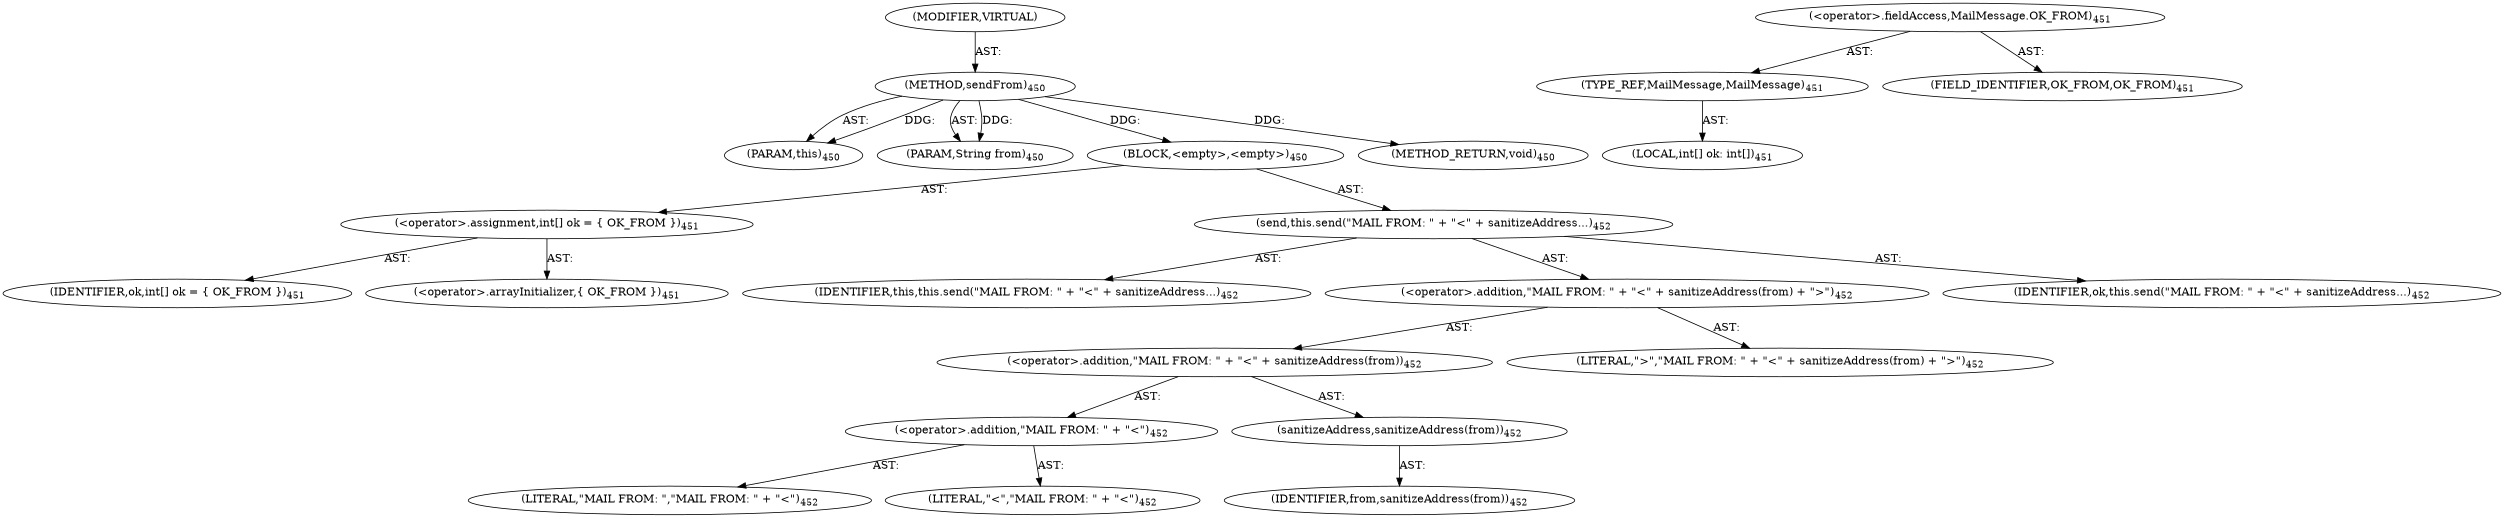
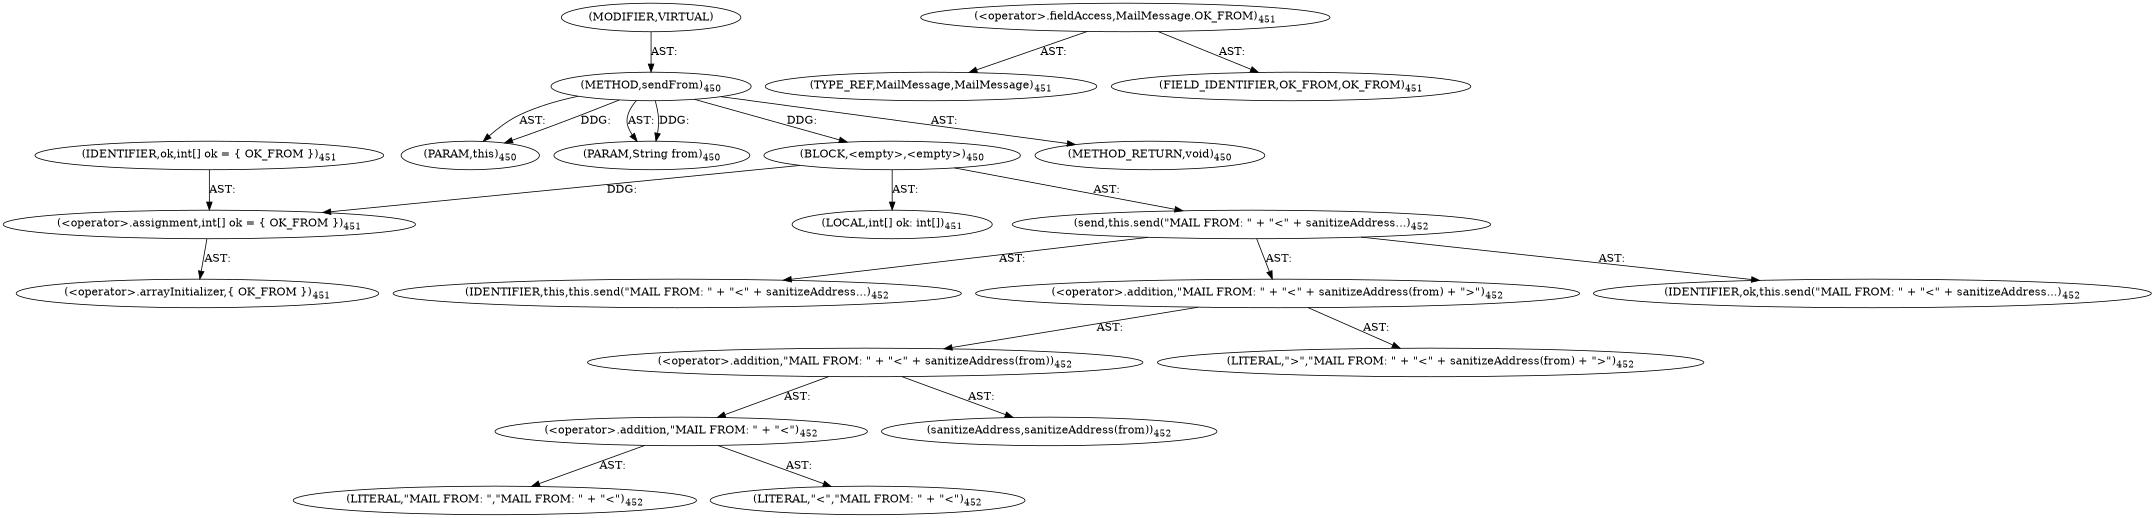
edge "(TYPE_REF,MailMessage,MailMessage)" -> "(LOCAL,int[] ok: int[])": now "(BLOCK,<empty>,<empty>)" -> "(LOCAL,int[] ok: int[])"
edge "(METHOD,sendFrom)" -> "(METHOD_RETURN,void)": label "DDG: " -> "AST: "
edge "(BLOCK,<empty>,<empty>)" -> "(<operator>.assignment,int[] ok = { OK_FROM })": label "AST: " -> "DDG: "
edge "(<operator>.assignment,int[] ok = { OK_FROM })" -> "(IDENTIFIER,ok,int[] ok = { OK_FROM })": reversed
node "(IDENTIFIER,from,sanitizeAddress(from))": removed
